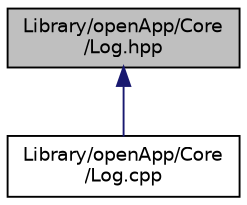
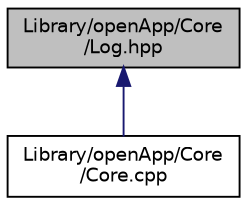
node "Library/openApp/Core /Log.cpp": label "Library/openApp/Core /Log.cpp" -> "Library/openApp/Core /Core.cpp"
